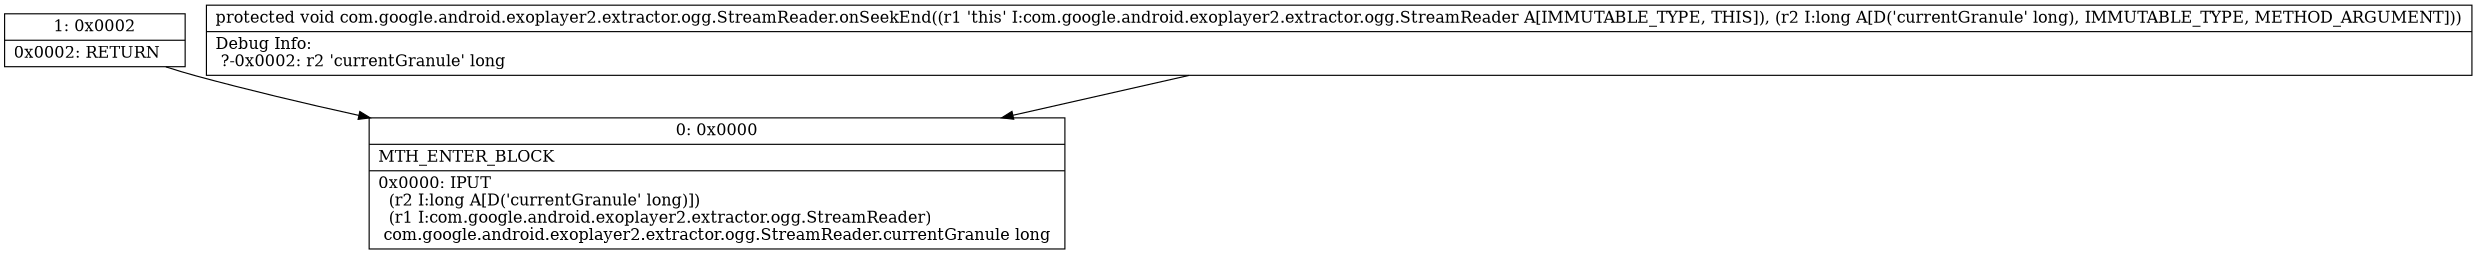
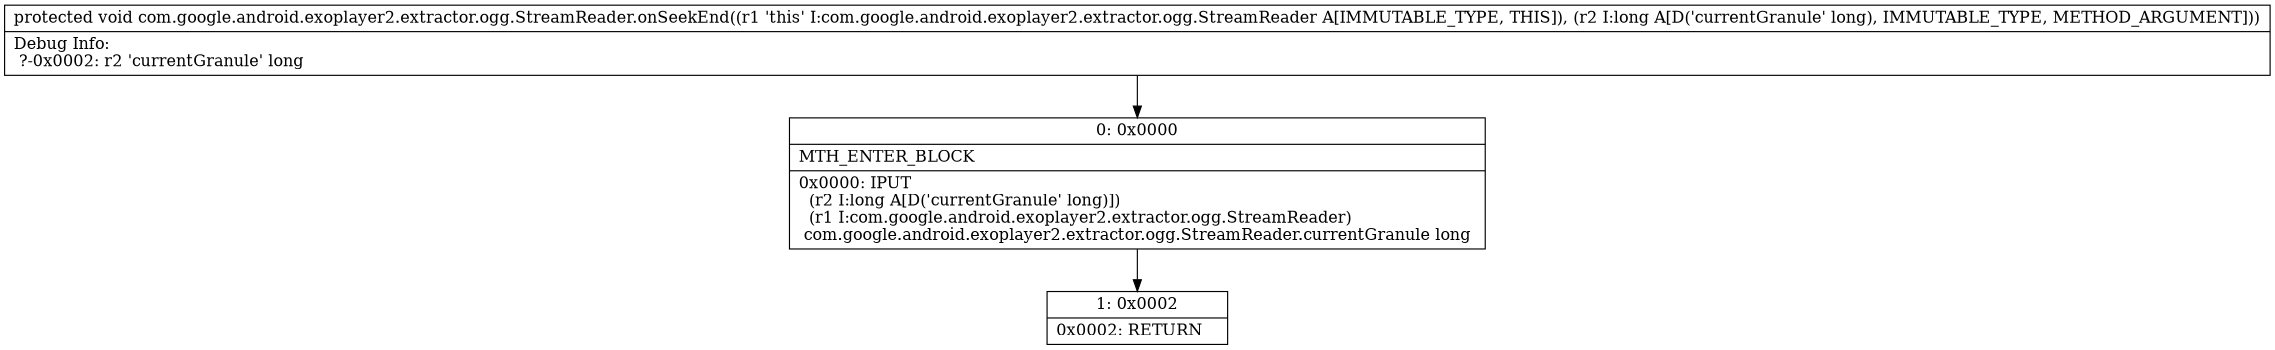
edge "1: 0x0002" -> "0: 0x0000": reversed
